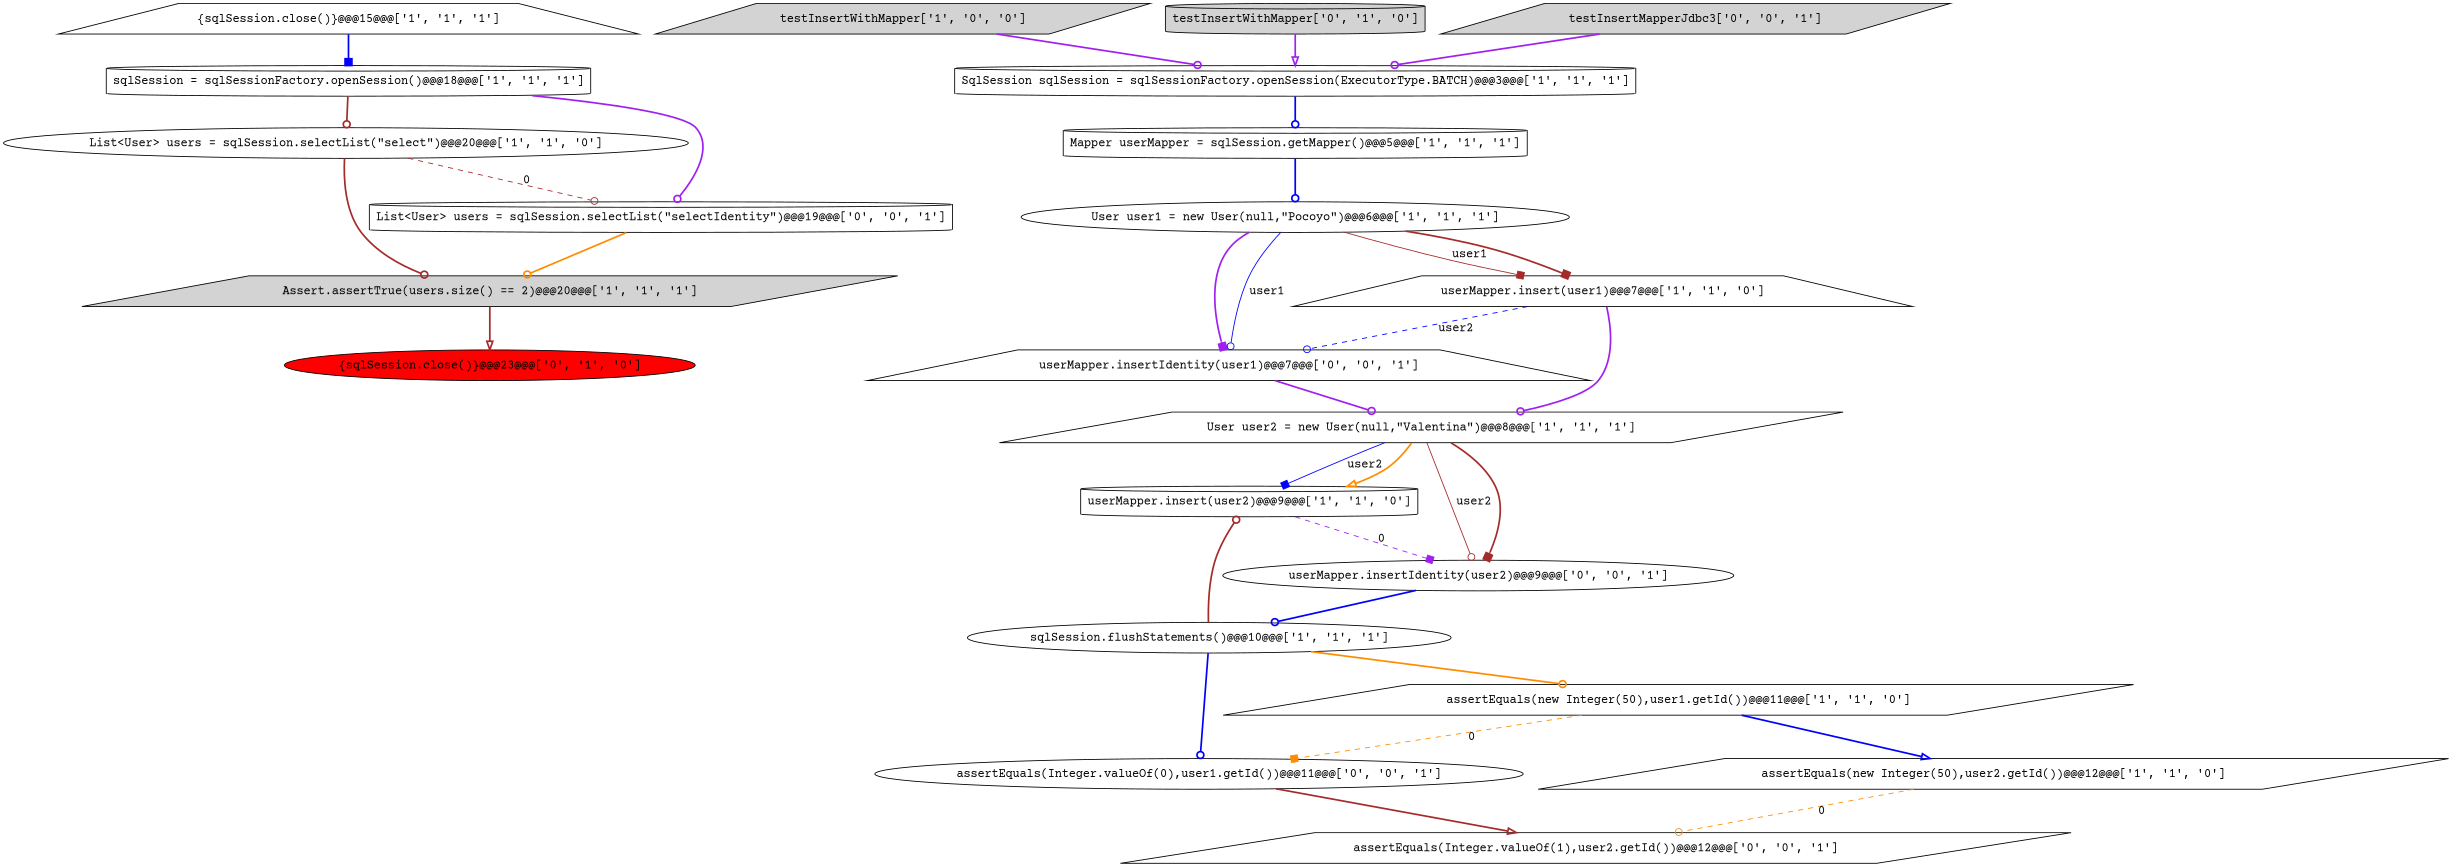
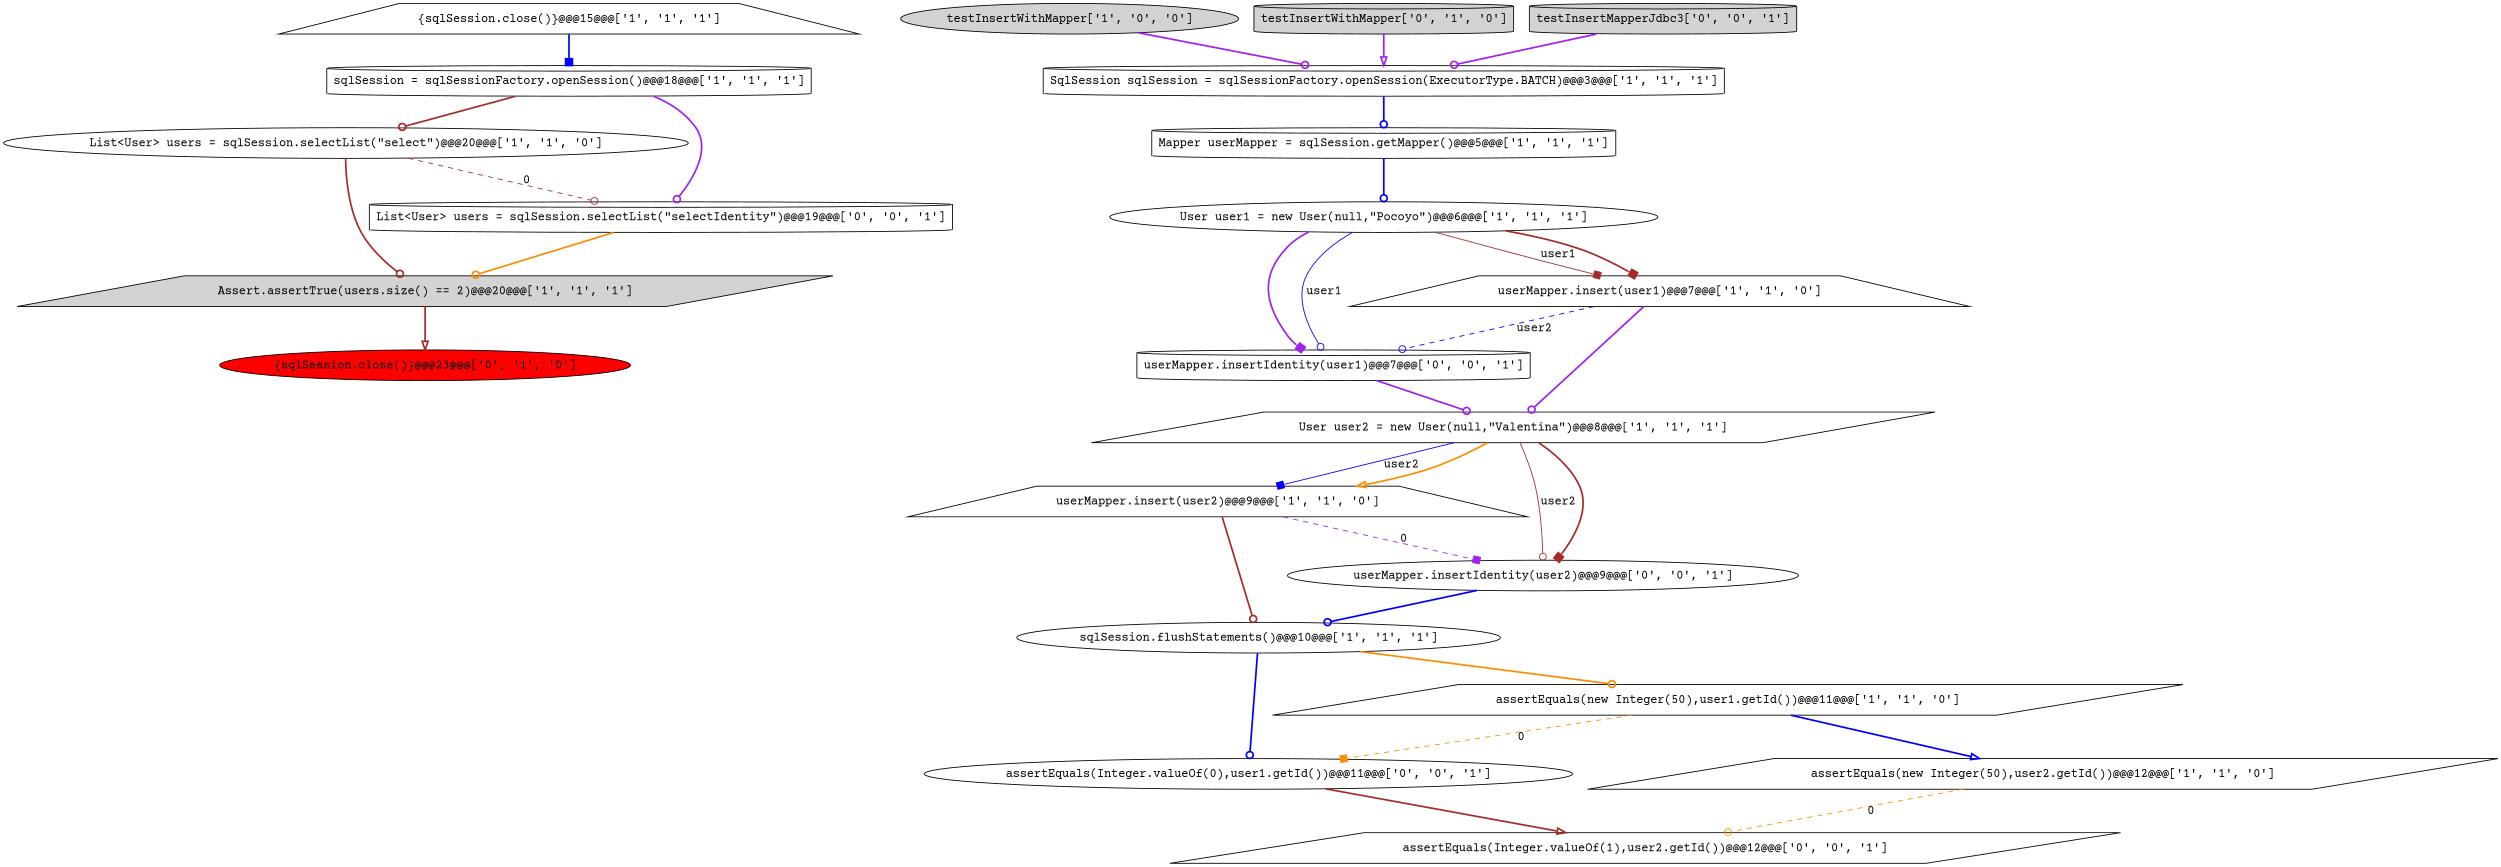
node "testInsertWithMapper['1', '0', '0']": shape parallelogram -> ellipse
node "testInsertMapperJdbc3['0', '0', '1']": shape parallelogram -> cylinder
node "userMapper.insertIdentity(user1)@@@7@@@['0', '0', '1']": shape trapezium -> cylinder
node "userMapper.insert(user2)@@@9@@@['1', '1', '0']": shape cylinder -> trapezium
edge "sqlSession.flushStatements()@@@10@@@['1', '1', '1']" -> "userMapper.insert(user2)@@@9@@@['1', '1', '0']": reversed
